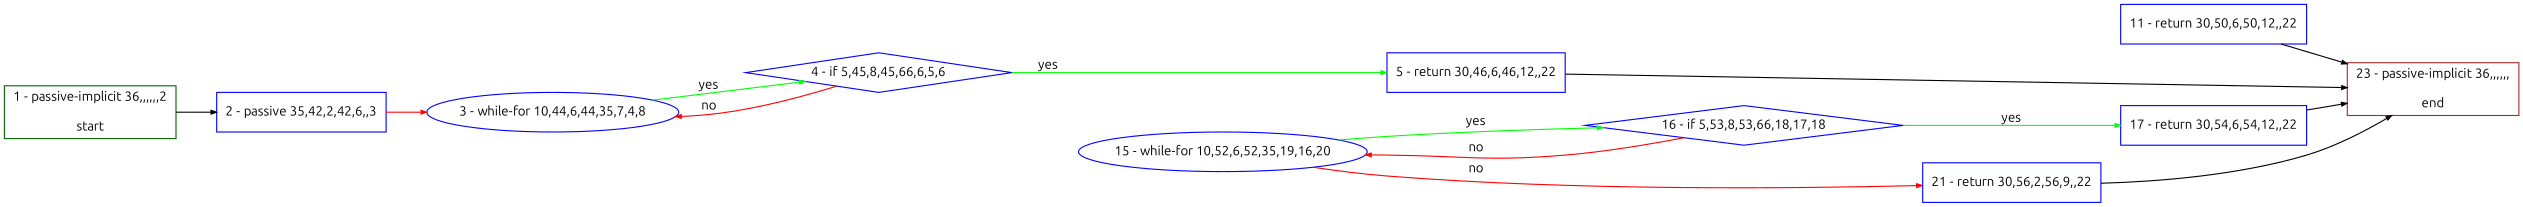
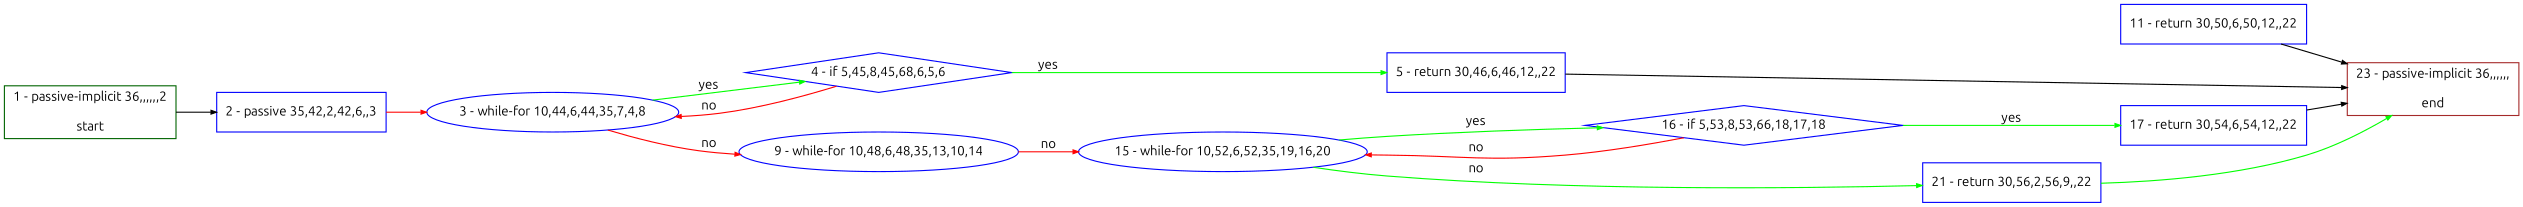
node "4 - if 5,45,8,45,66,6,5,6": label "4 - if 5,45,8,45,66,6,5,6" -> "4 - if 5,45,8,45,68,6,5,6"
node "9 - while-for 10,48,6,48,35,13,10,14": added
edge "21 - return 30,56,2,56,9,,22" -> "23 - passive-implicit 36,,,,,, end": color #000000 -> #00ff00
edge "15 - while-for 10,52,6,52,35,19,16,20" -> "21 - return 30,56,2,56,9,,22": color #ff0000 -> #00ff00
